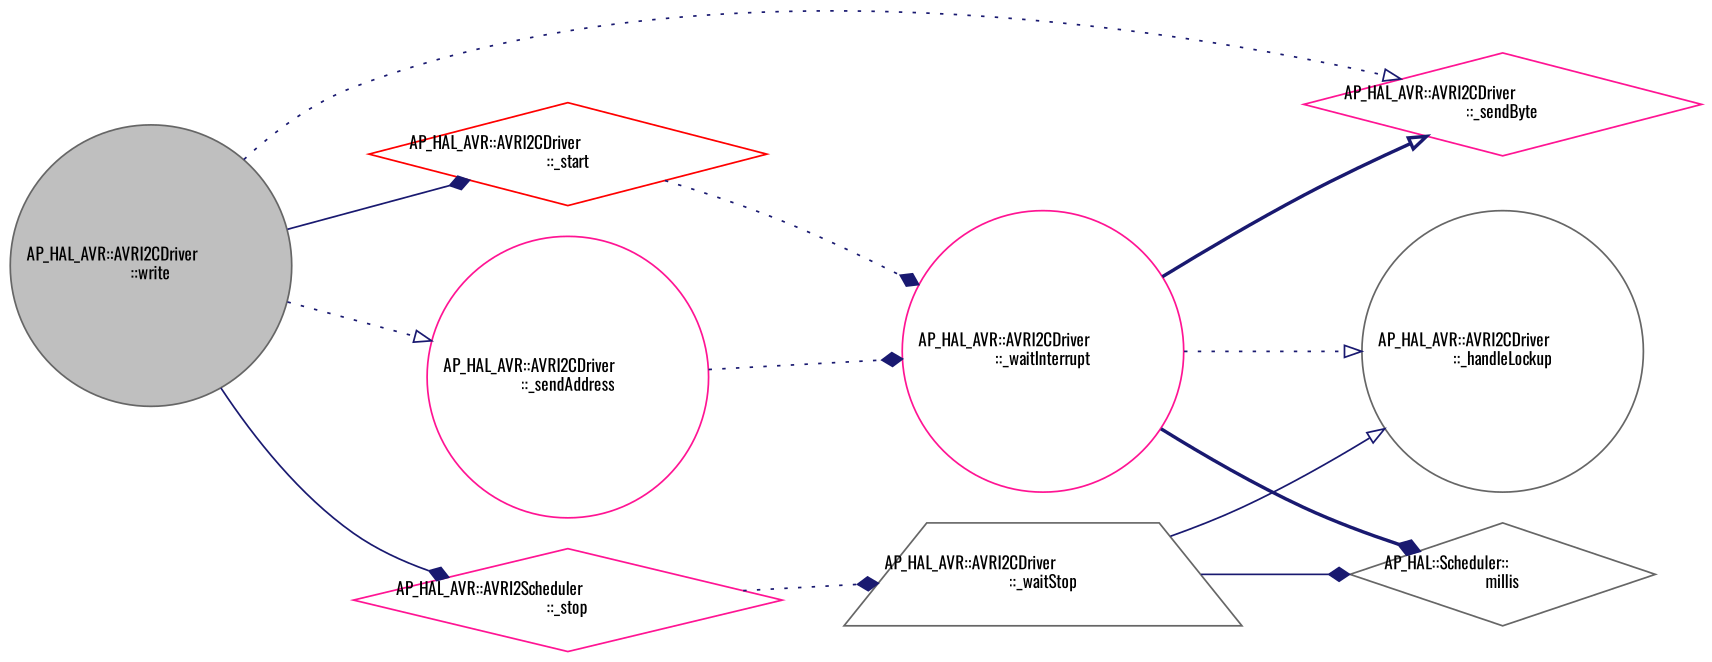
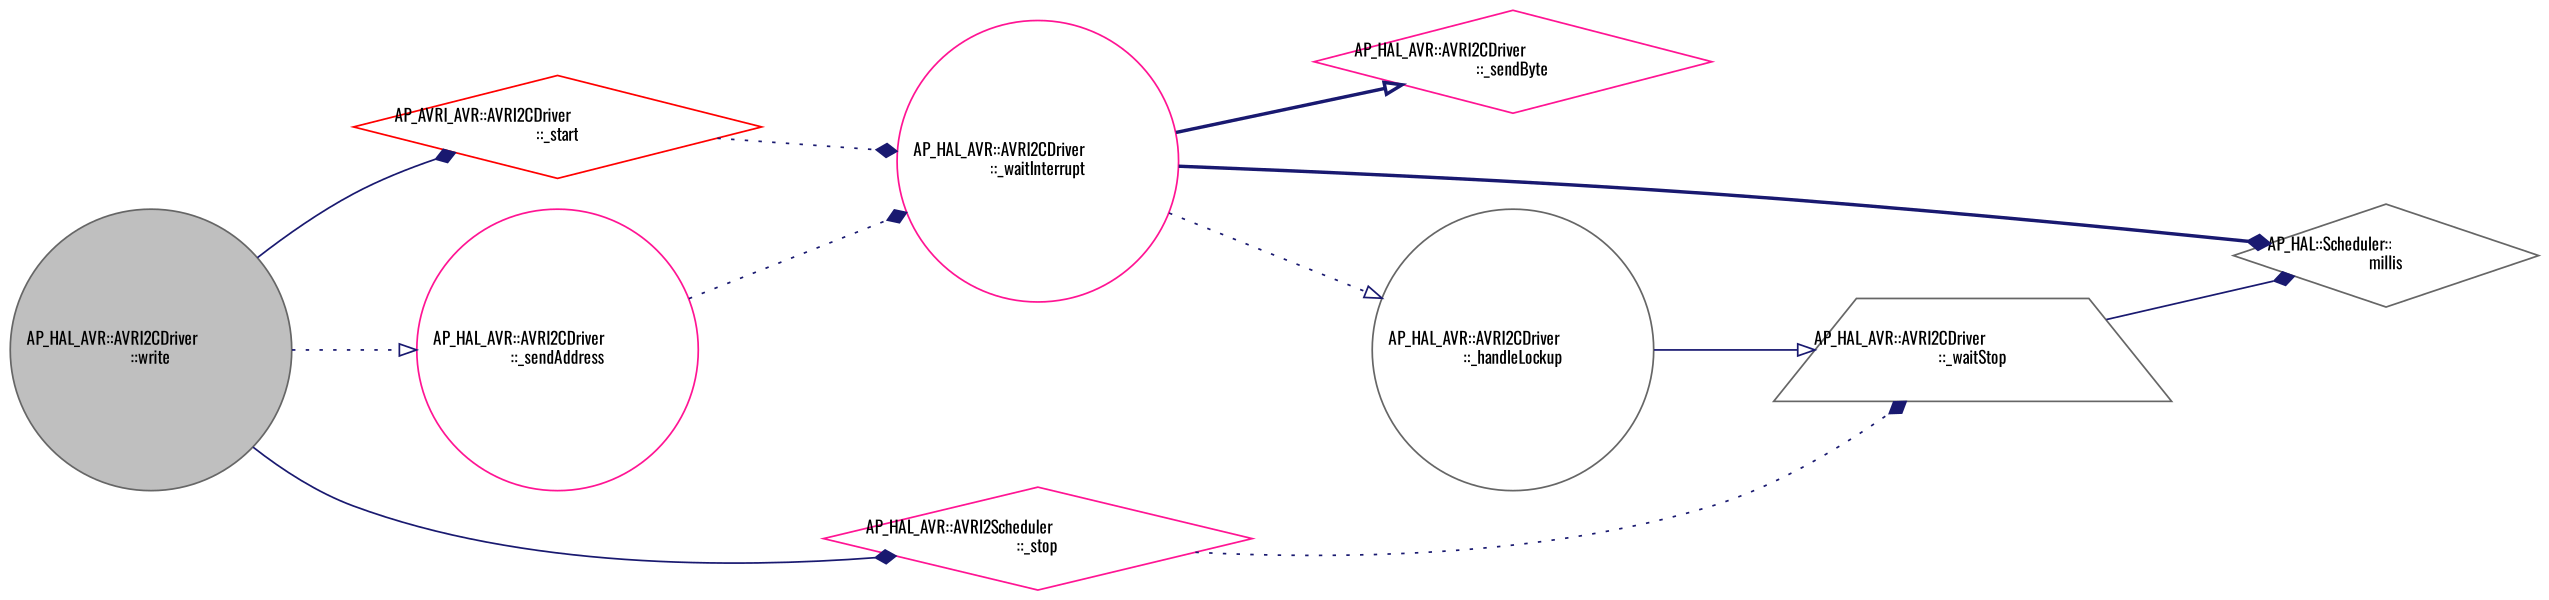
edge "AP_HAL_AVR::AVRI2CDriver ::write" -> "AP_HAL_AVR::AVRI2CDriver ::_sendByte": removed
node "AP_HAL_AVR::AVRI2CDriver ::_start": label "AP_HAL_AVR::AVRI2CDriver ::_start" -> "AP_AVRI_AVR::AVRI2CDriver ::_start"
edge "AP_HAL_AVR::AVRI2CDriver ::_waitStop" -> "AP_HAL_AVR::AVRI2CDriver ::_handleLockup": reversed
